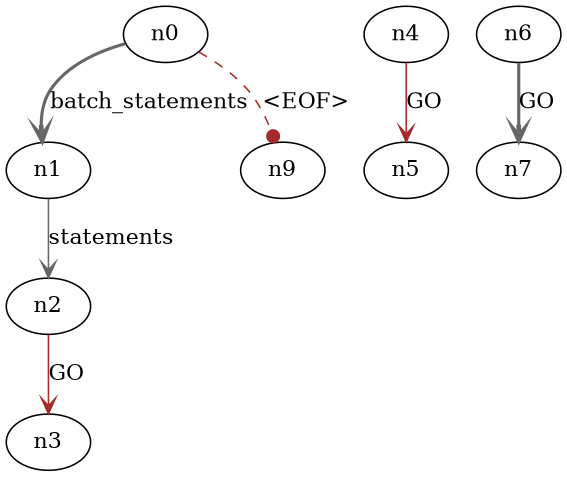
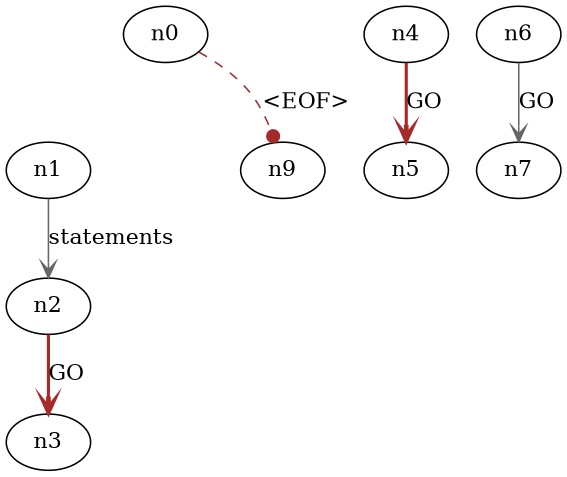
edge "n0" -> "n1": removed, label "batch_statements"
edge "n4" -> "n5": style solid -> bold
edge "n6" -> "n7": style bold -> solid
edge "n2" -> "n3": style solid -> bold
